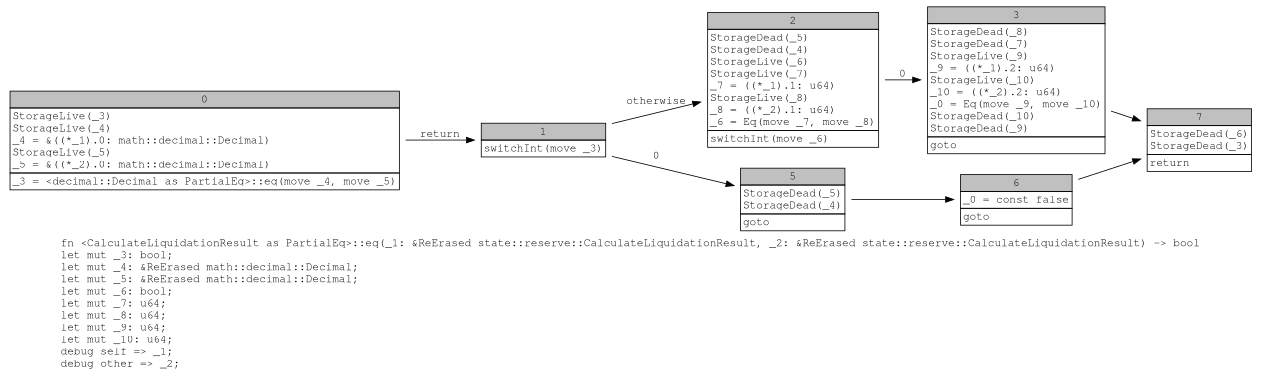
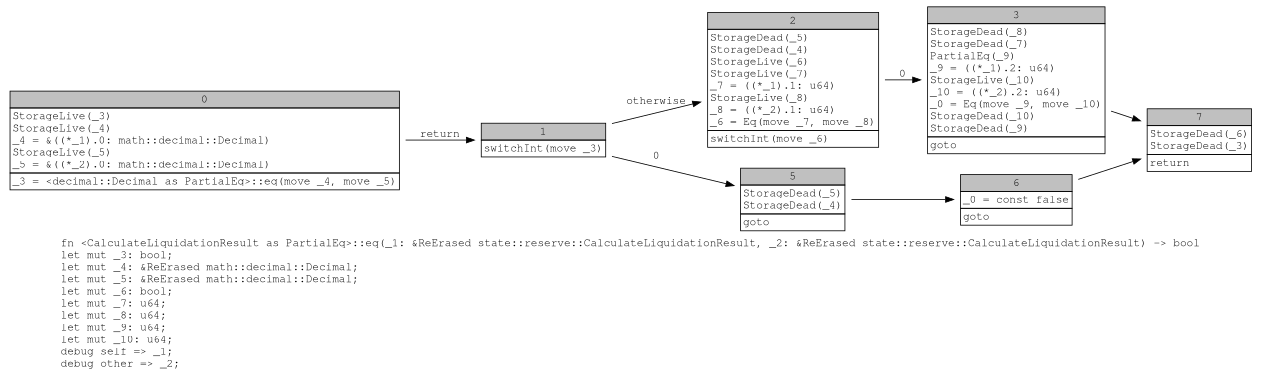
node "3": text "StorageLive(_9)" -> "PartialEq(_9)"
